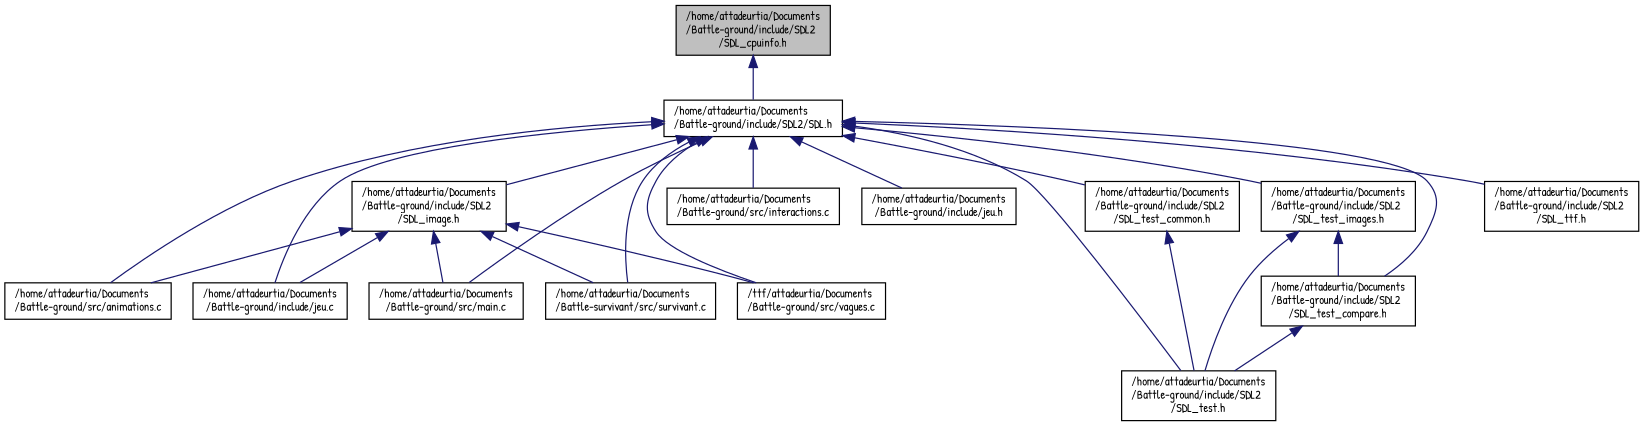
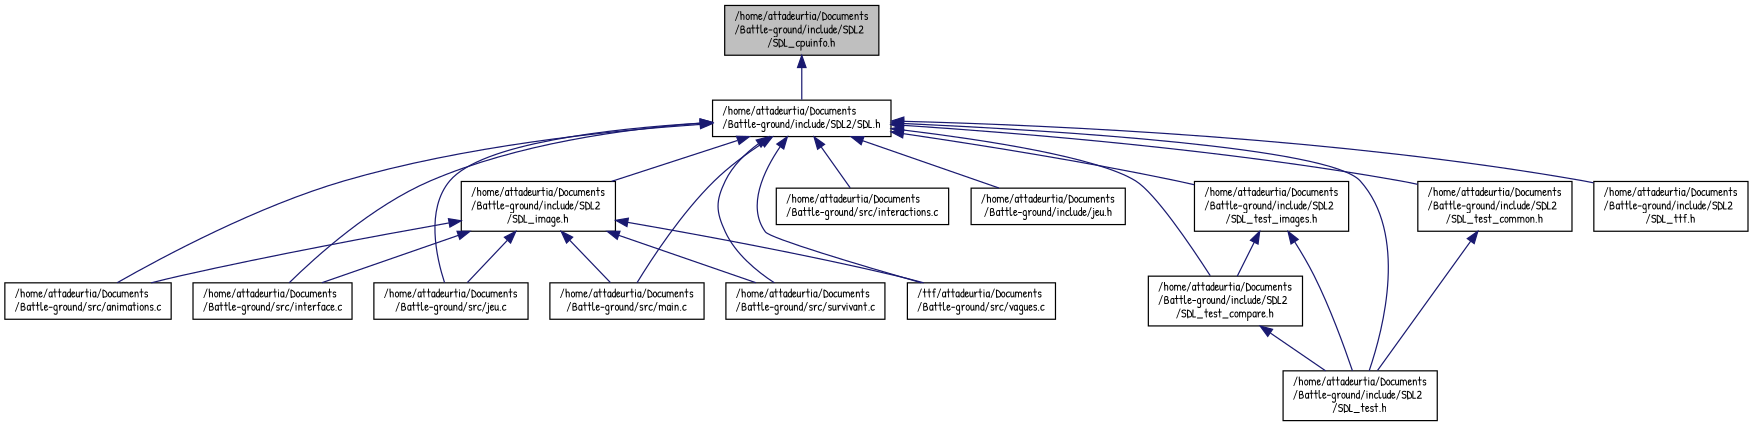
node "/home/attadeurtia/Documents /Battle-ground/include/jeu.c": label "/home/attadeurtia/Documents /Battle-ground/include/jeu.c" -> "/home/attadeurtia/Documents /Battle-ground/src/jeu.c"
node "/home/attadeurtia/Documents /Battle-ground/src/interface.c": added
node "/home/attadeurtia/Documents /Battle-survivant/src/survivant.c": label "/home/attadeurtia/Documents /Battle-survivant/src/survivant.c" -> "/home/attadeurtia/Documents /Battle-ground/src/survivant.c"
